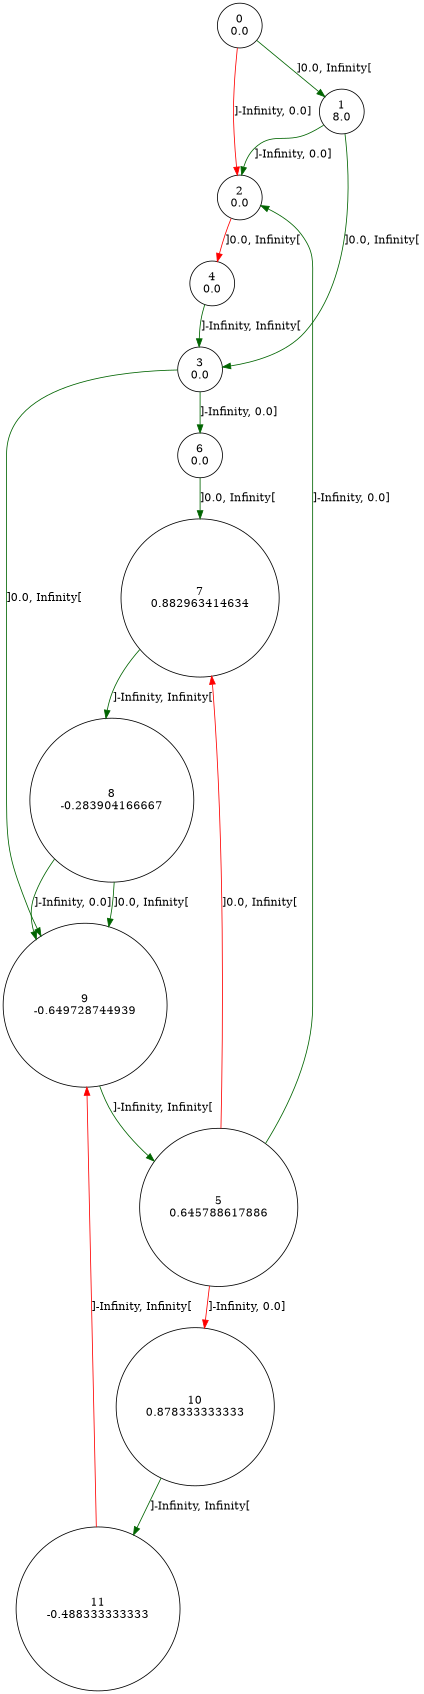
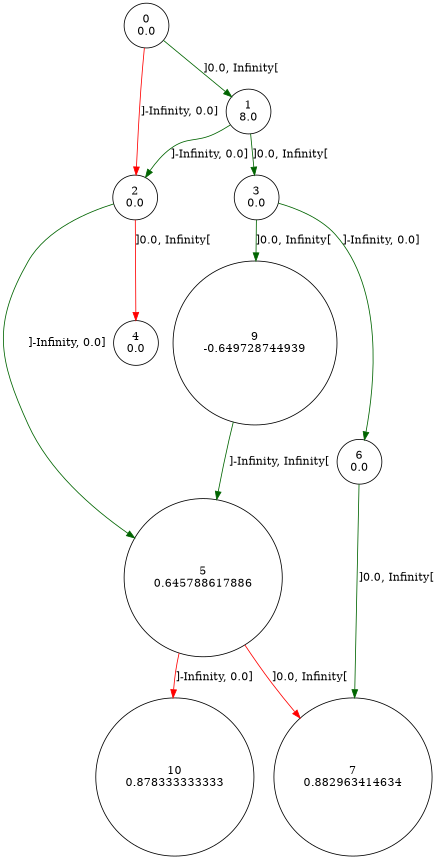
edge "4 0.0" -> "3 0.0": removed, label "]-Infinity, Infinity["
edge "5 0.645788617886" -> "2 0.0": reversed
node "8 -0.283904166667": removed
node "11 -0.488333333333": removed
